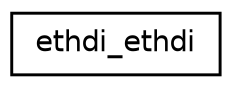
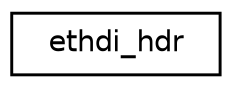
node "ethdi_ethdi": label "ethdi_ethdi" -> "ethdi_hdr"
